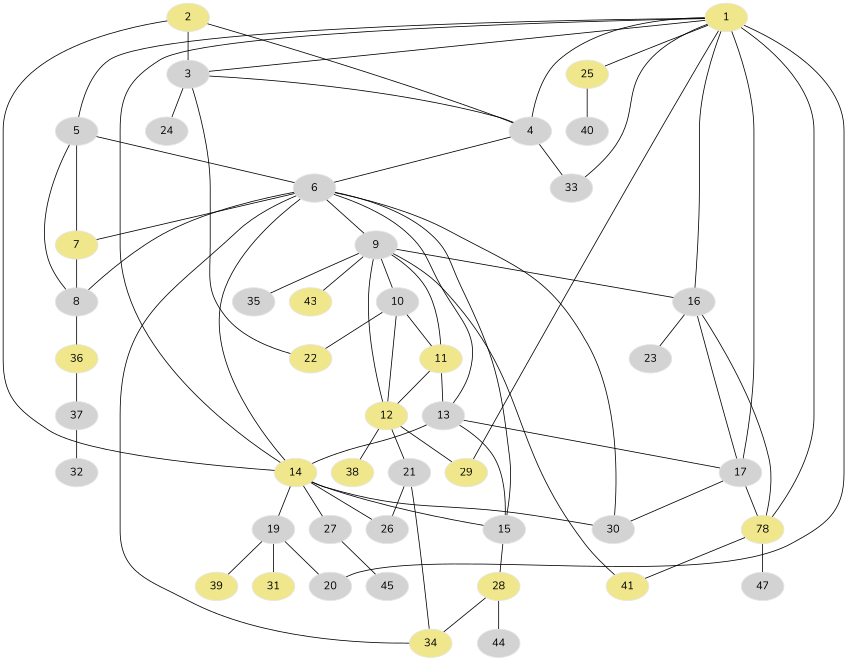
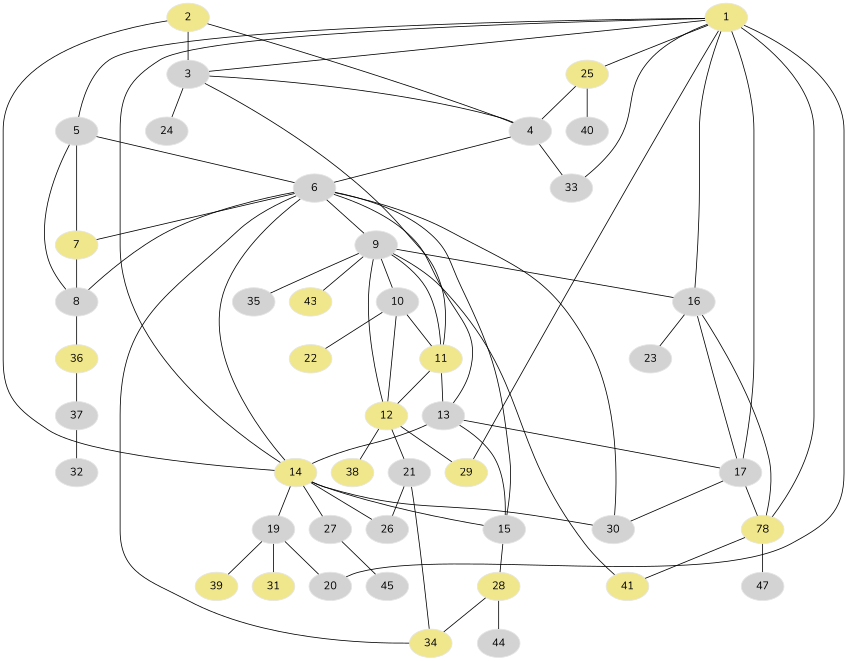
edge "1" -- "4": now "25" -- "4"
edge "3" -- "22": now "3" -- "11"
